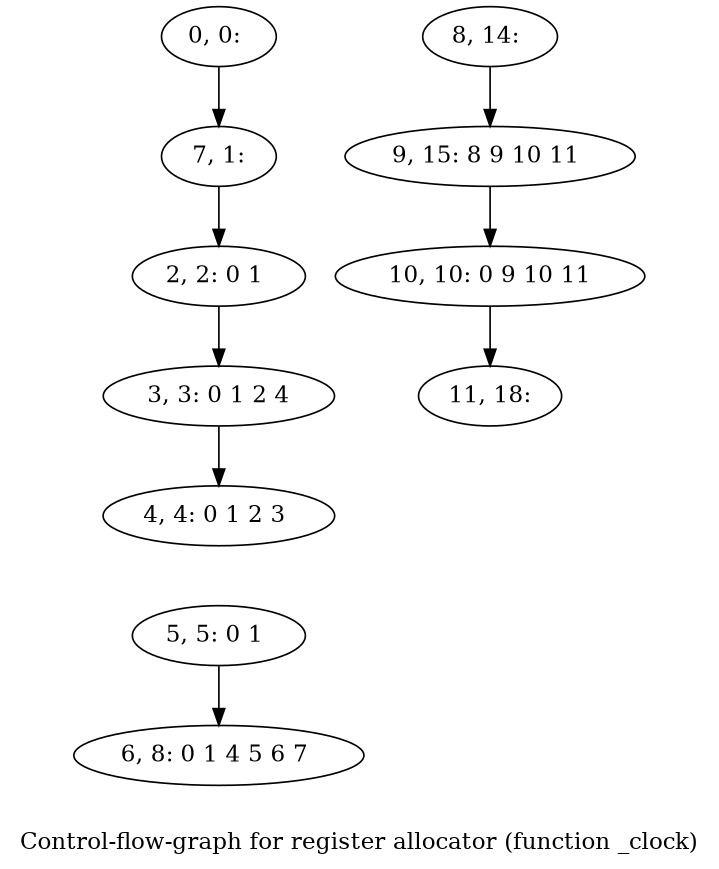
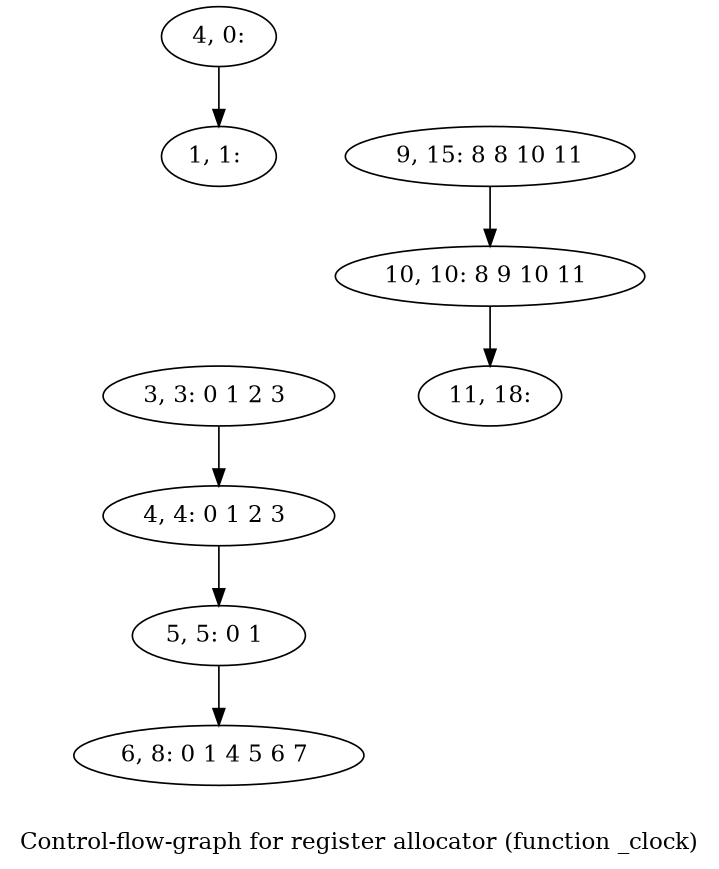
node "0, 0:": label "0, 0:" -> "4, 0:"
node "8, 14:": removed
node "7, 1:": label "7, 1:" -> "1, 1:"
node "9, 15: 8 9 10 11": label "9, 15: 8 9 10 11" -> "9, 15: 8 8 10 11"
node "2, 2: 0 1": removed
node "10, 10: 0 9 10 11": label "10, 10: 0 9 10 11" -> "10, 10: 8 9 10 11"
node "3, 3: 0 1 2 4": label "3, 3: 0 1 2 4" -> "3, 3: 0 1 2 3"
edge "4, 4: 0 1 2 3" -> "5, 5: 0 1": added
